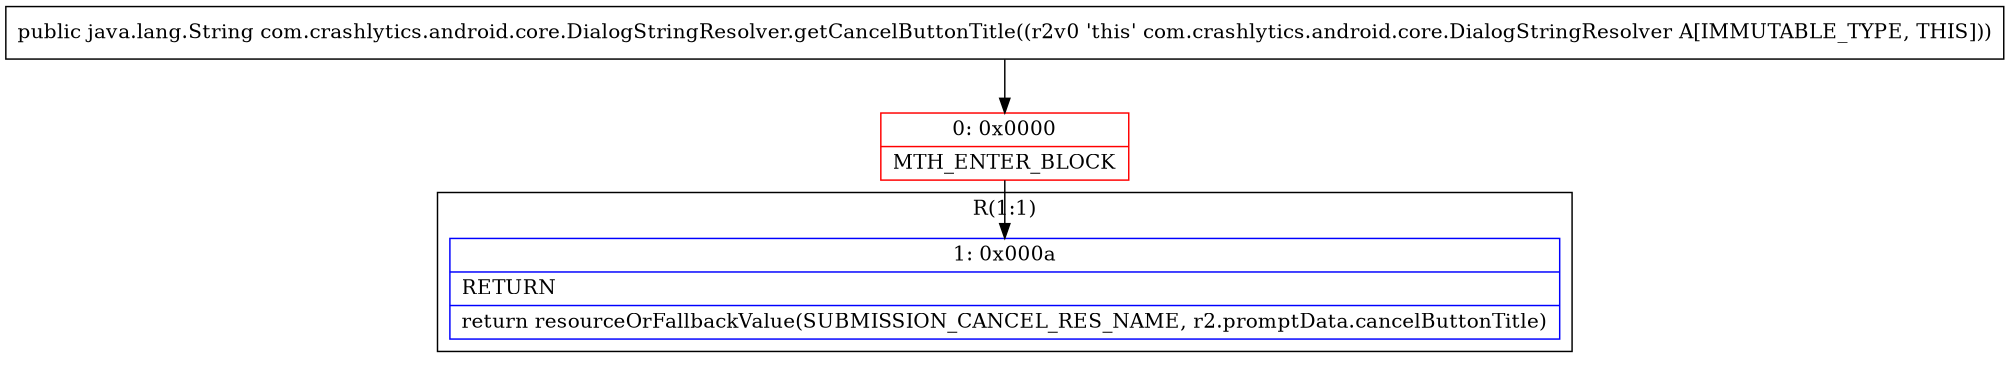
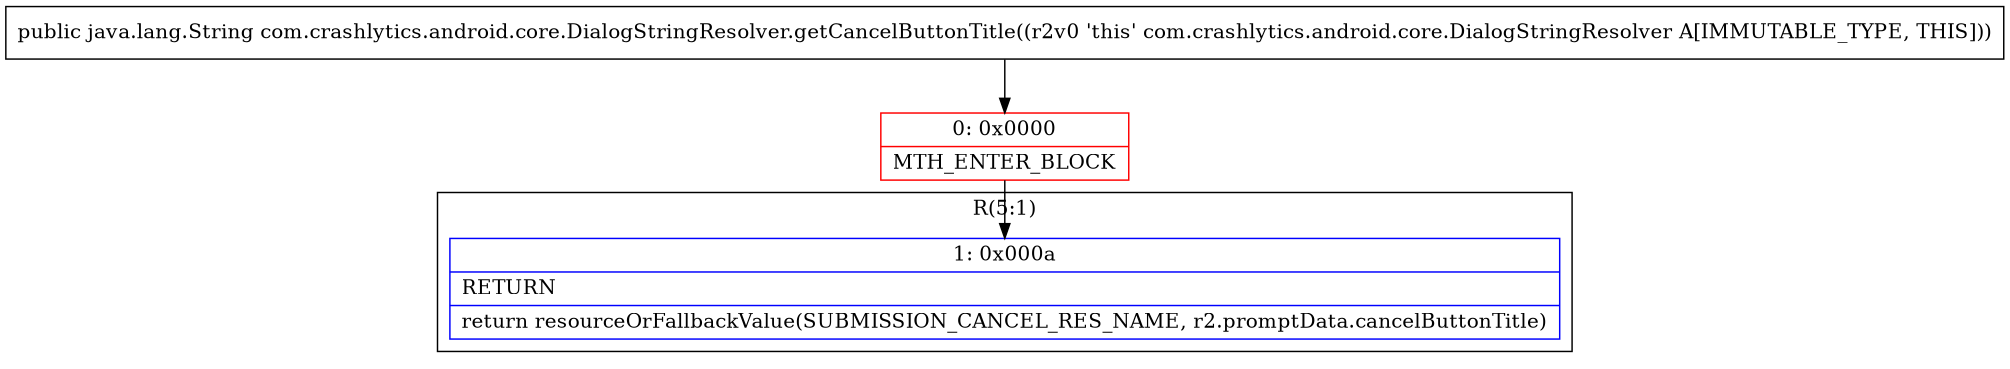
cluster "R(1:1)": label "R(1:1)" -> "R(5:1)"
